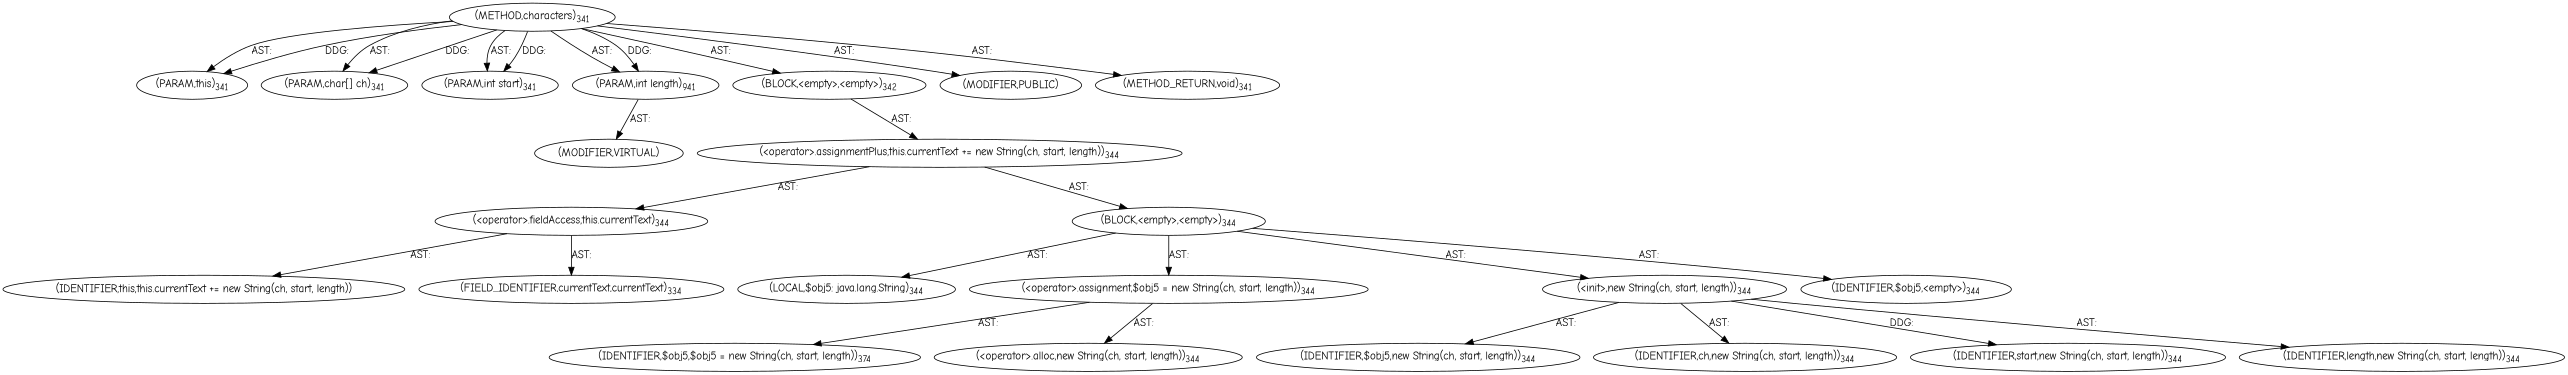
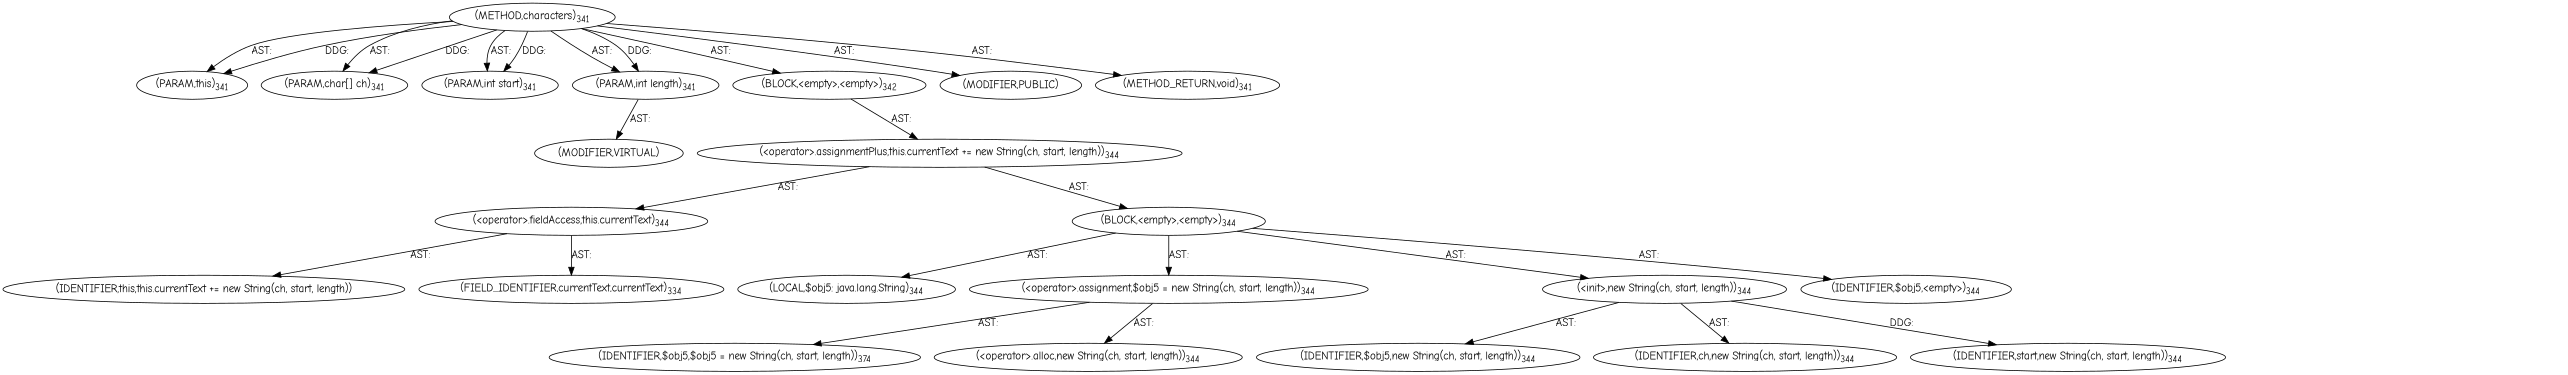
node "(PARAM,int length)": text "941" -> "341"
node "(IDENTIFIER,length,new String(ch, start, length))": removed
